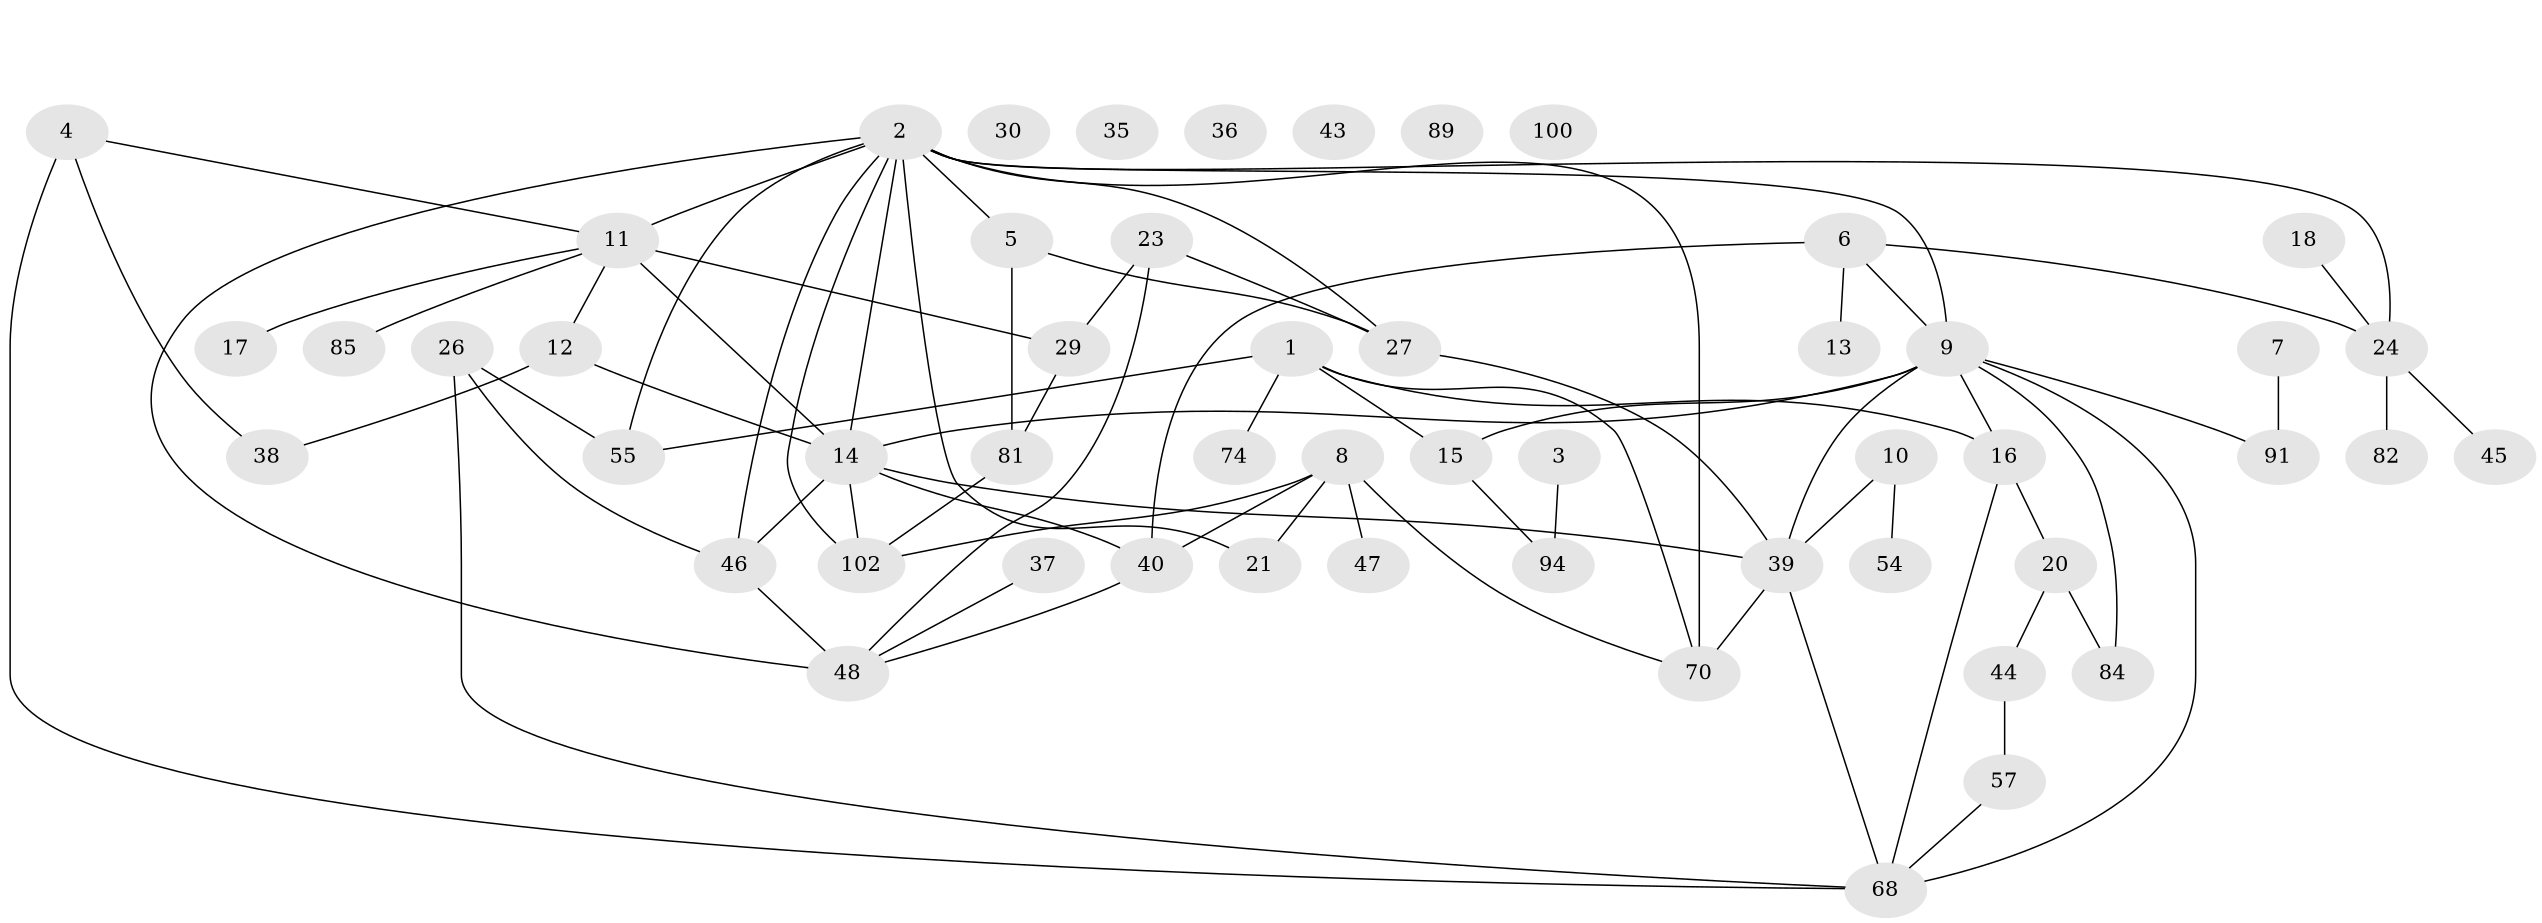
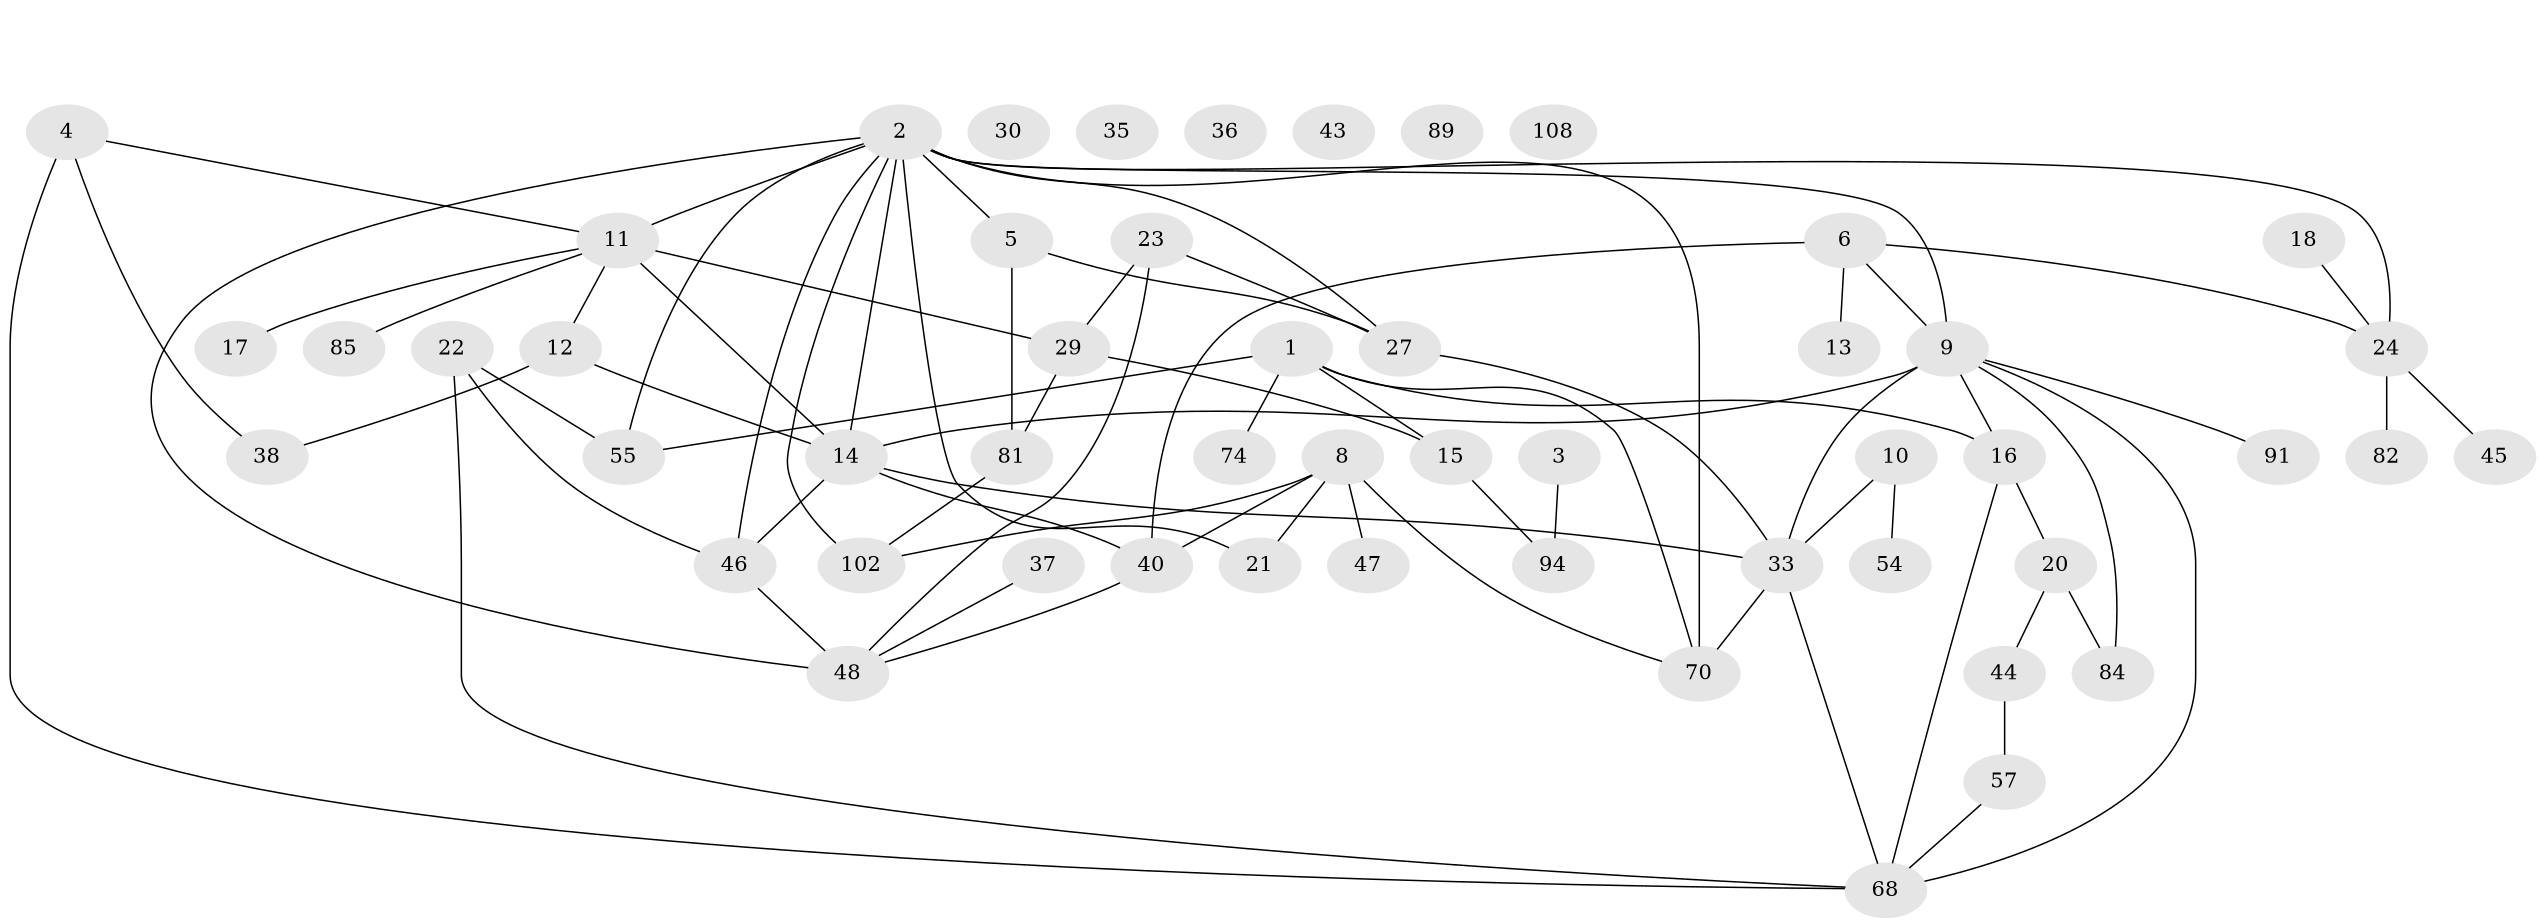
node "100": label "100" -> "108"
node "26": label "26" -> "22"
node "7": removed
edge "9" -- "15": now "29" -- "15"
edge "14" -- "102": removed
node "39": label "39" -> "33"
